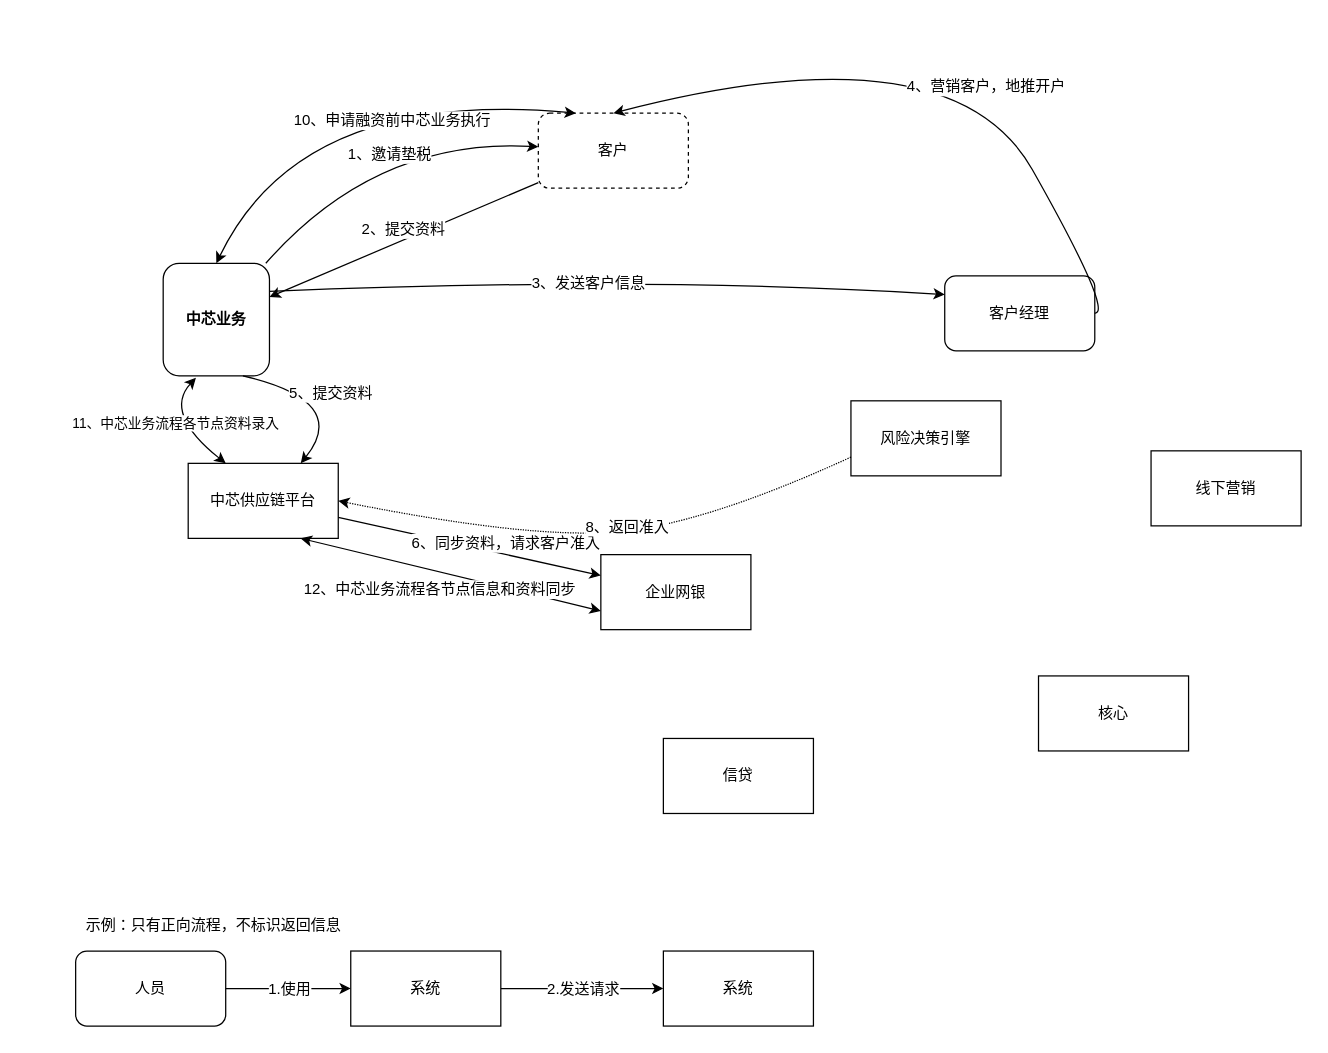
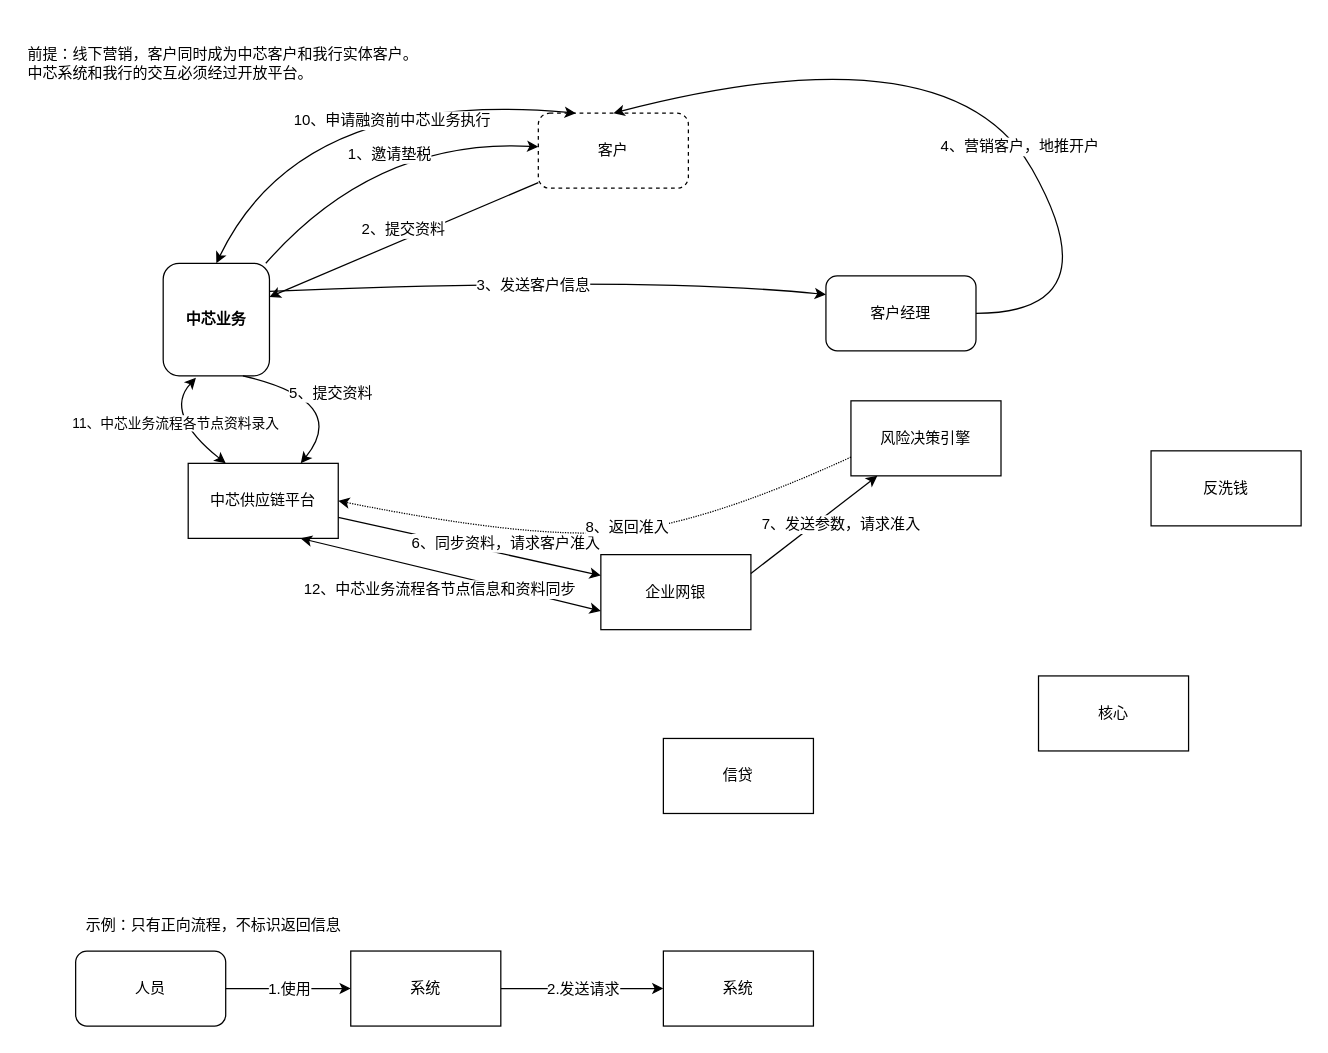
node "前提：线下营销，客户同时成为中芯客户和我行实体客户。 中芯系统和我行的交互必须经过开放平台。": added
node "客户经理": moved (1019, 313) -> (901, 313)
node "线下营销": label "线下营销" -> "反洗钱"
edge "企业网银" -> "风险决策引擎": added, label "7、发送参数，请求准入"
